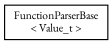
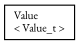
node "FunctionParserBase < Value_t >": label "FunctionParserBase < Value_t >" -> "Value < Value_t >"
